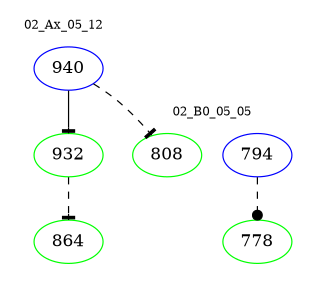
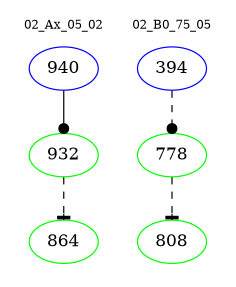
cluster "02_Ax_05_12": label "02_Ax_05_12" -> "02_Ax_05_02"
edge "940" -> "932": arrowhead tee -> dot
edge "940" -> "808": now "778" -> "808"
cluster "02_B0_05_05": label "02_B0_05_05" -> "02_B0_75_05"
node "794": label "794" -> "394"
